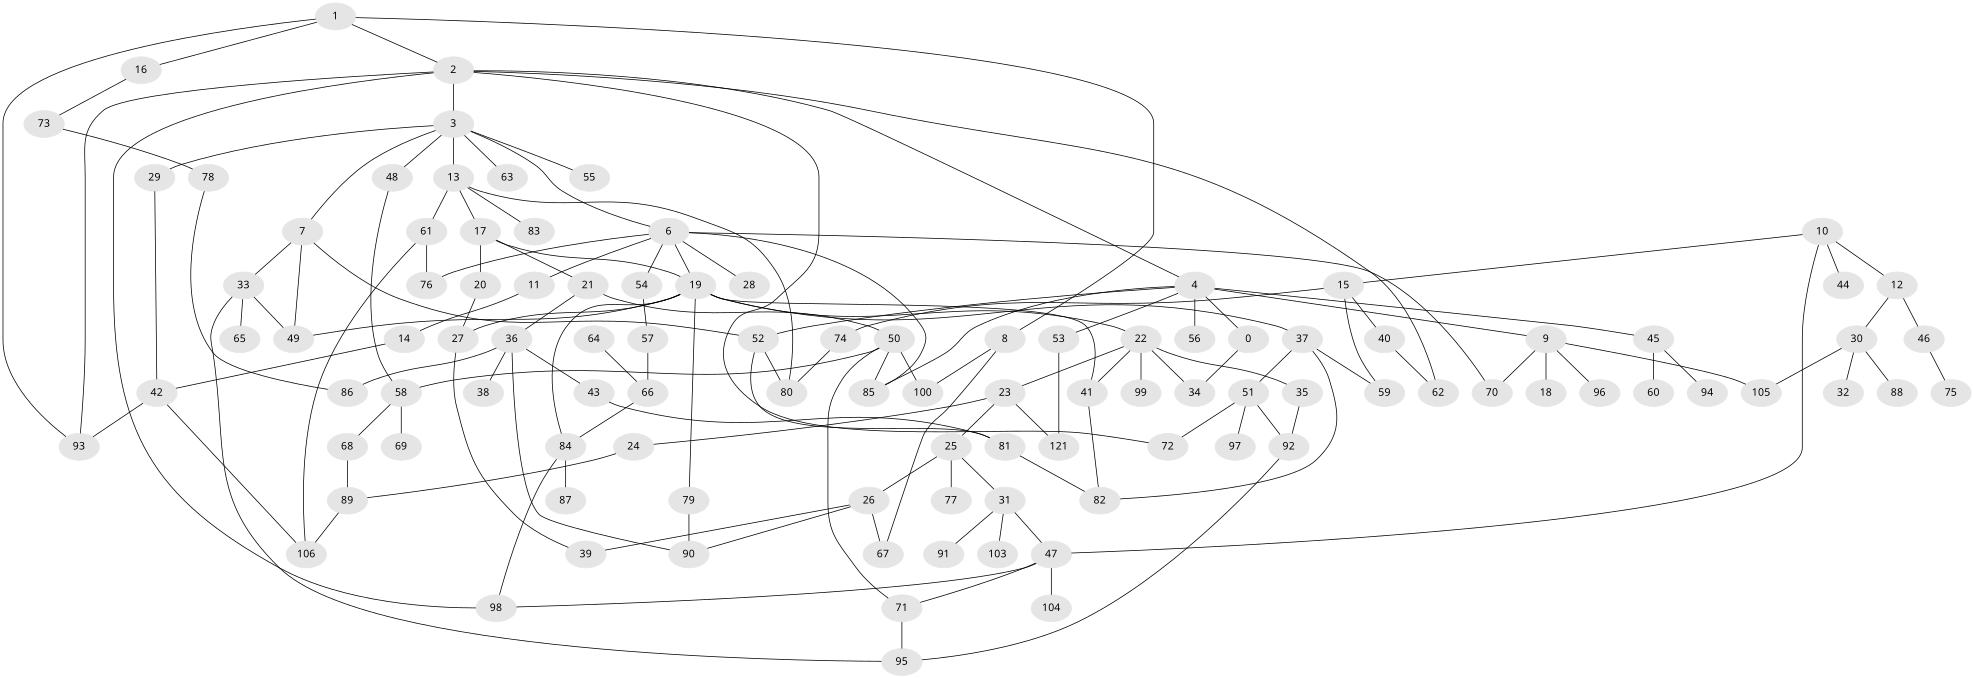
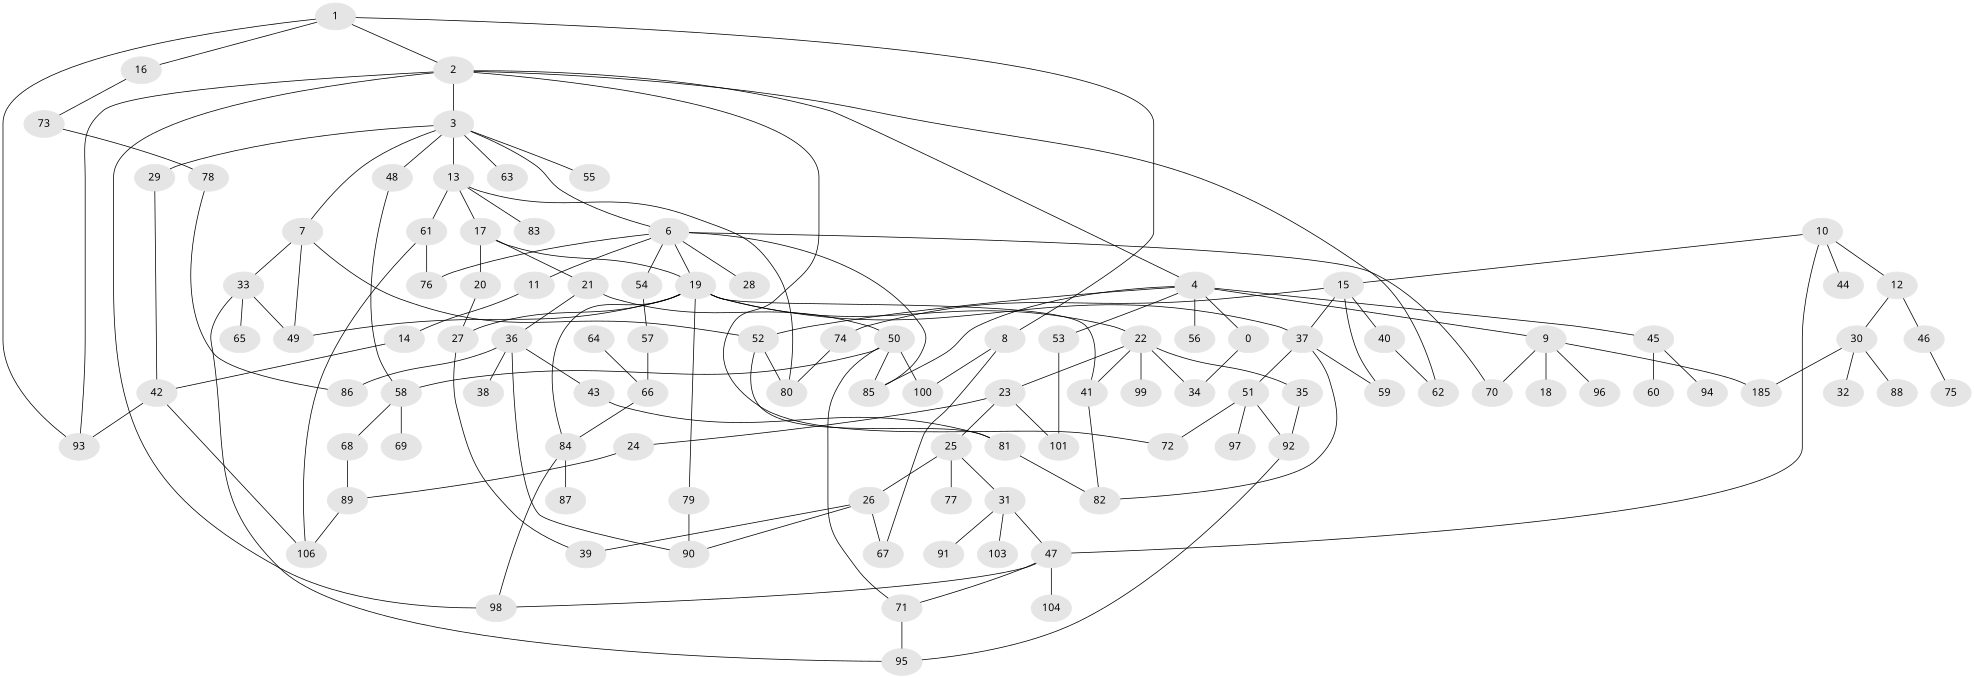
edge "15" -- "37": added
node "105": label "105" -> "185"
node "121": label "121" -> "101"
